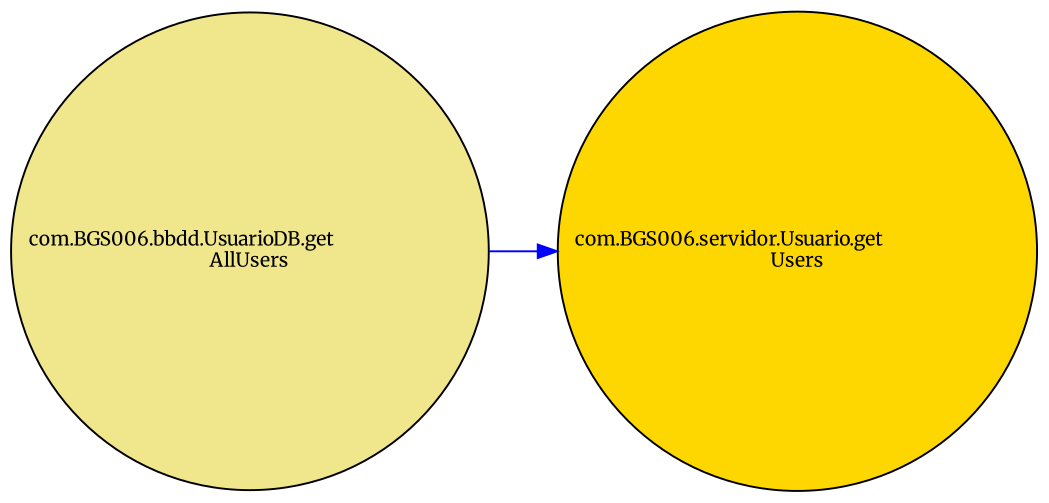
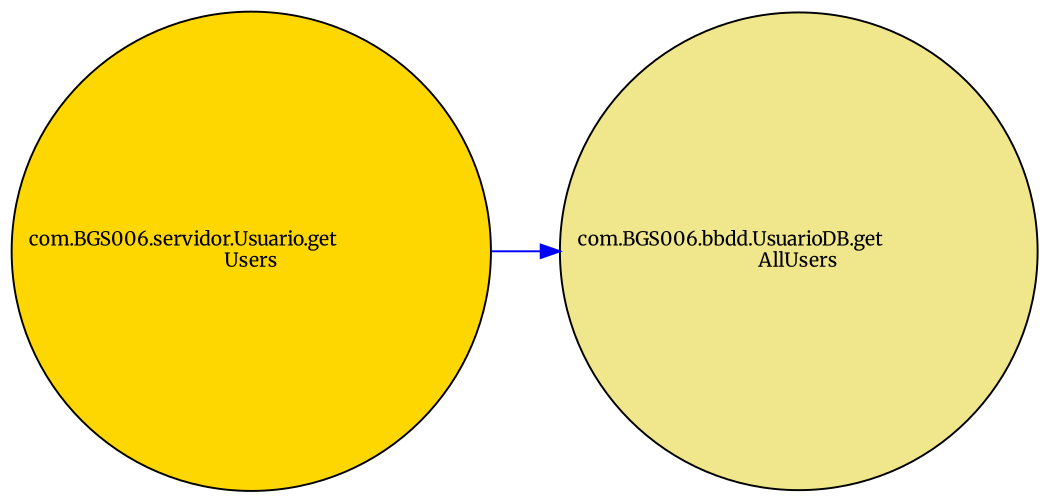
edge "com.BGS006.bbdd.UsuarioDB.get AllUsers" -> "com.BGS006.servidor.Usuario.get Users": reversed
